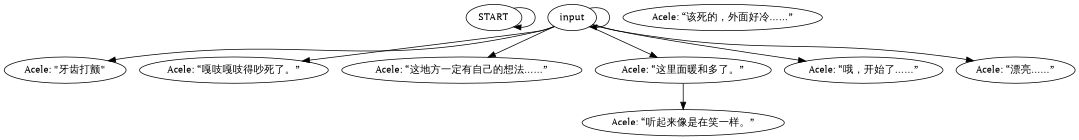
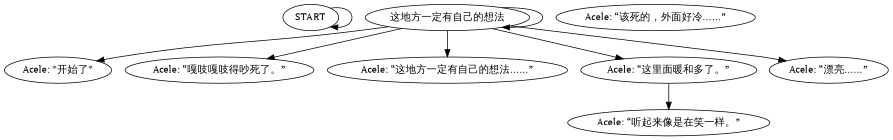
node "input": label "input" -> "这地方一定有自己的想法"
node "Acele: *牙齿打颤*": label "Acele: *牙齿打颤*" -> "Acele: *开始了*"
node "Acele: “哦，开始了……”": removed
